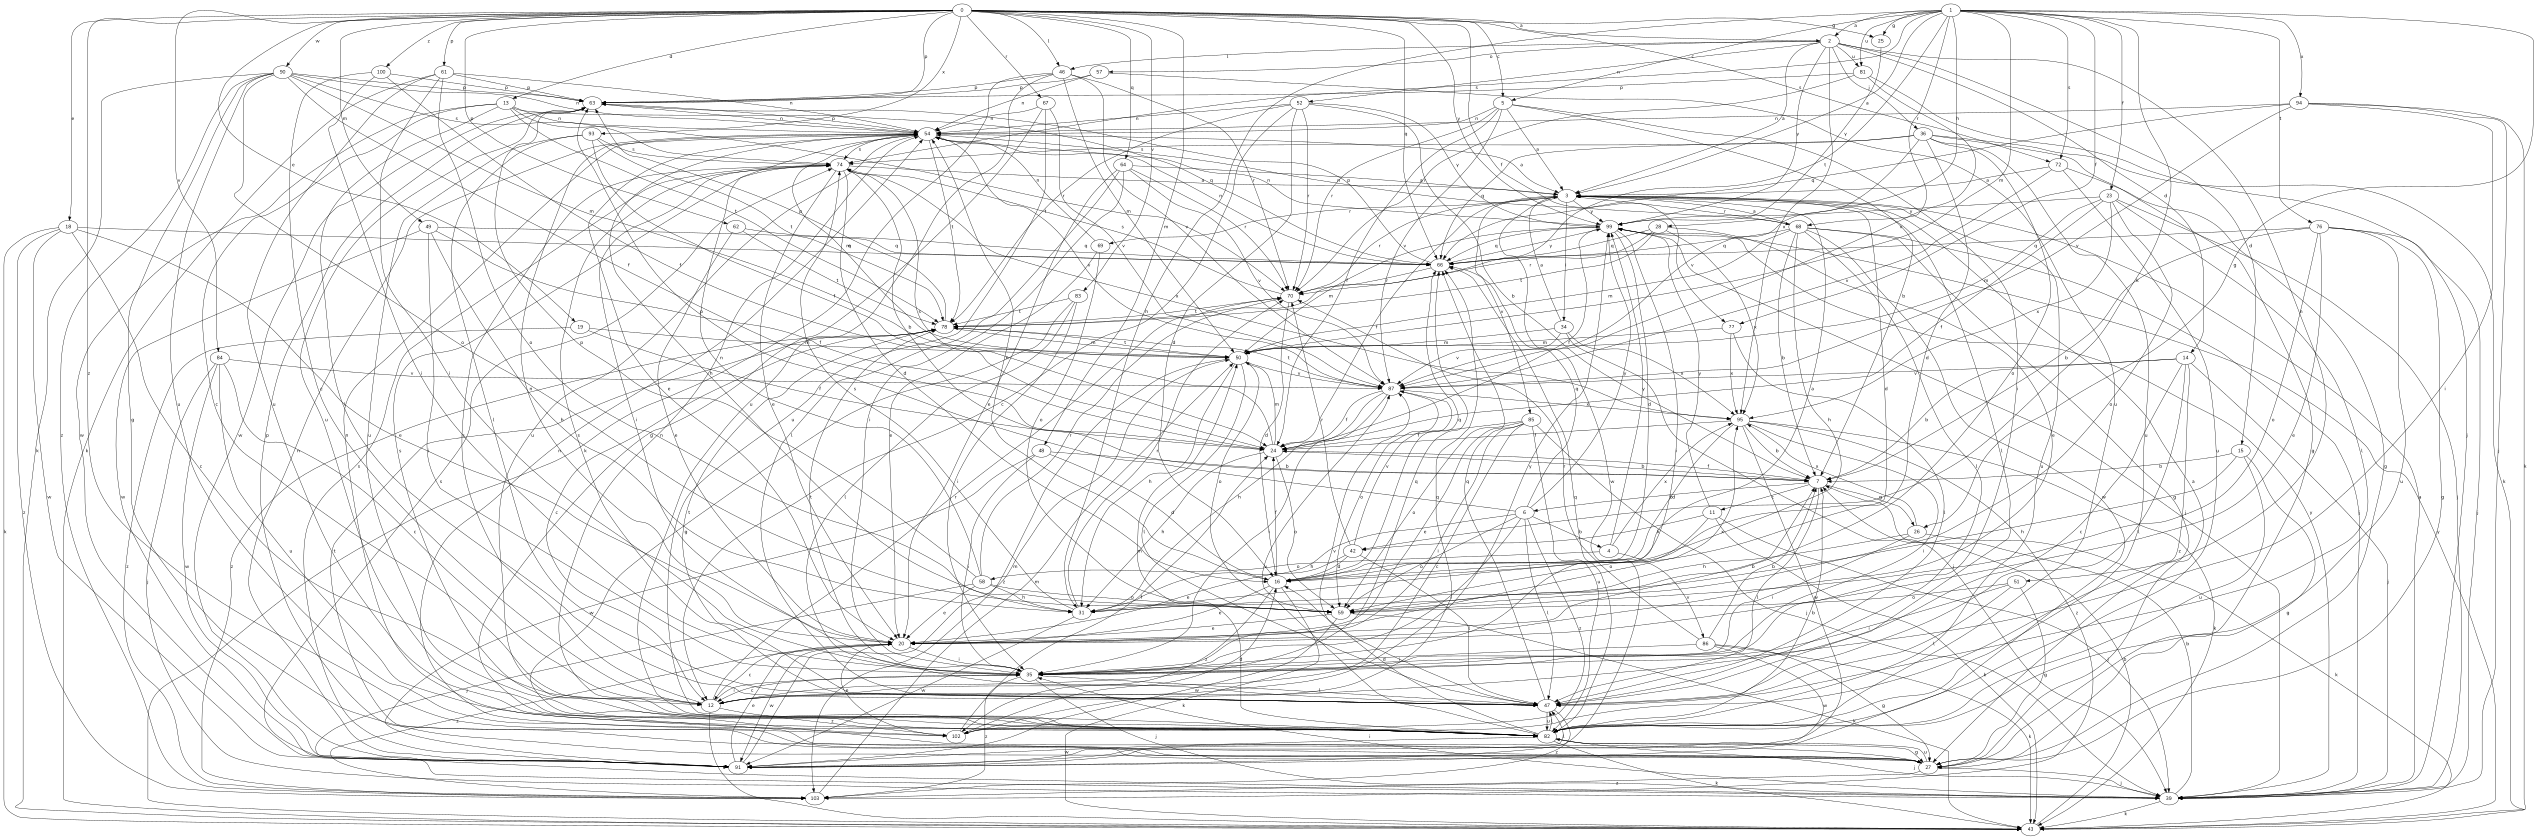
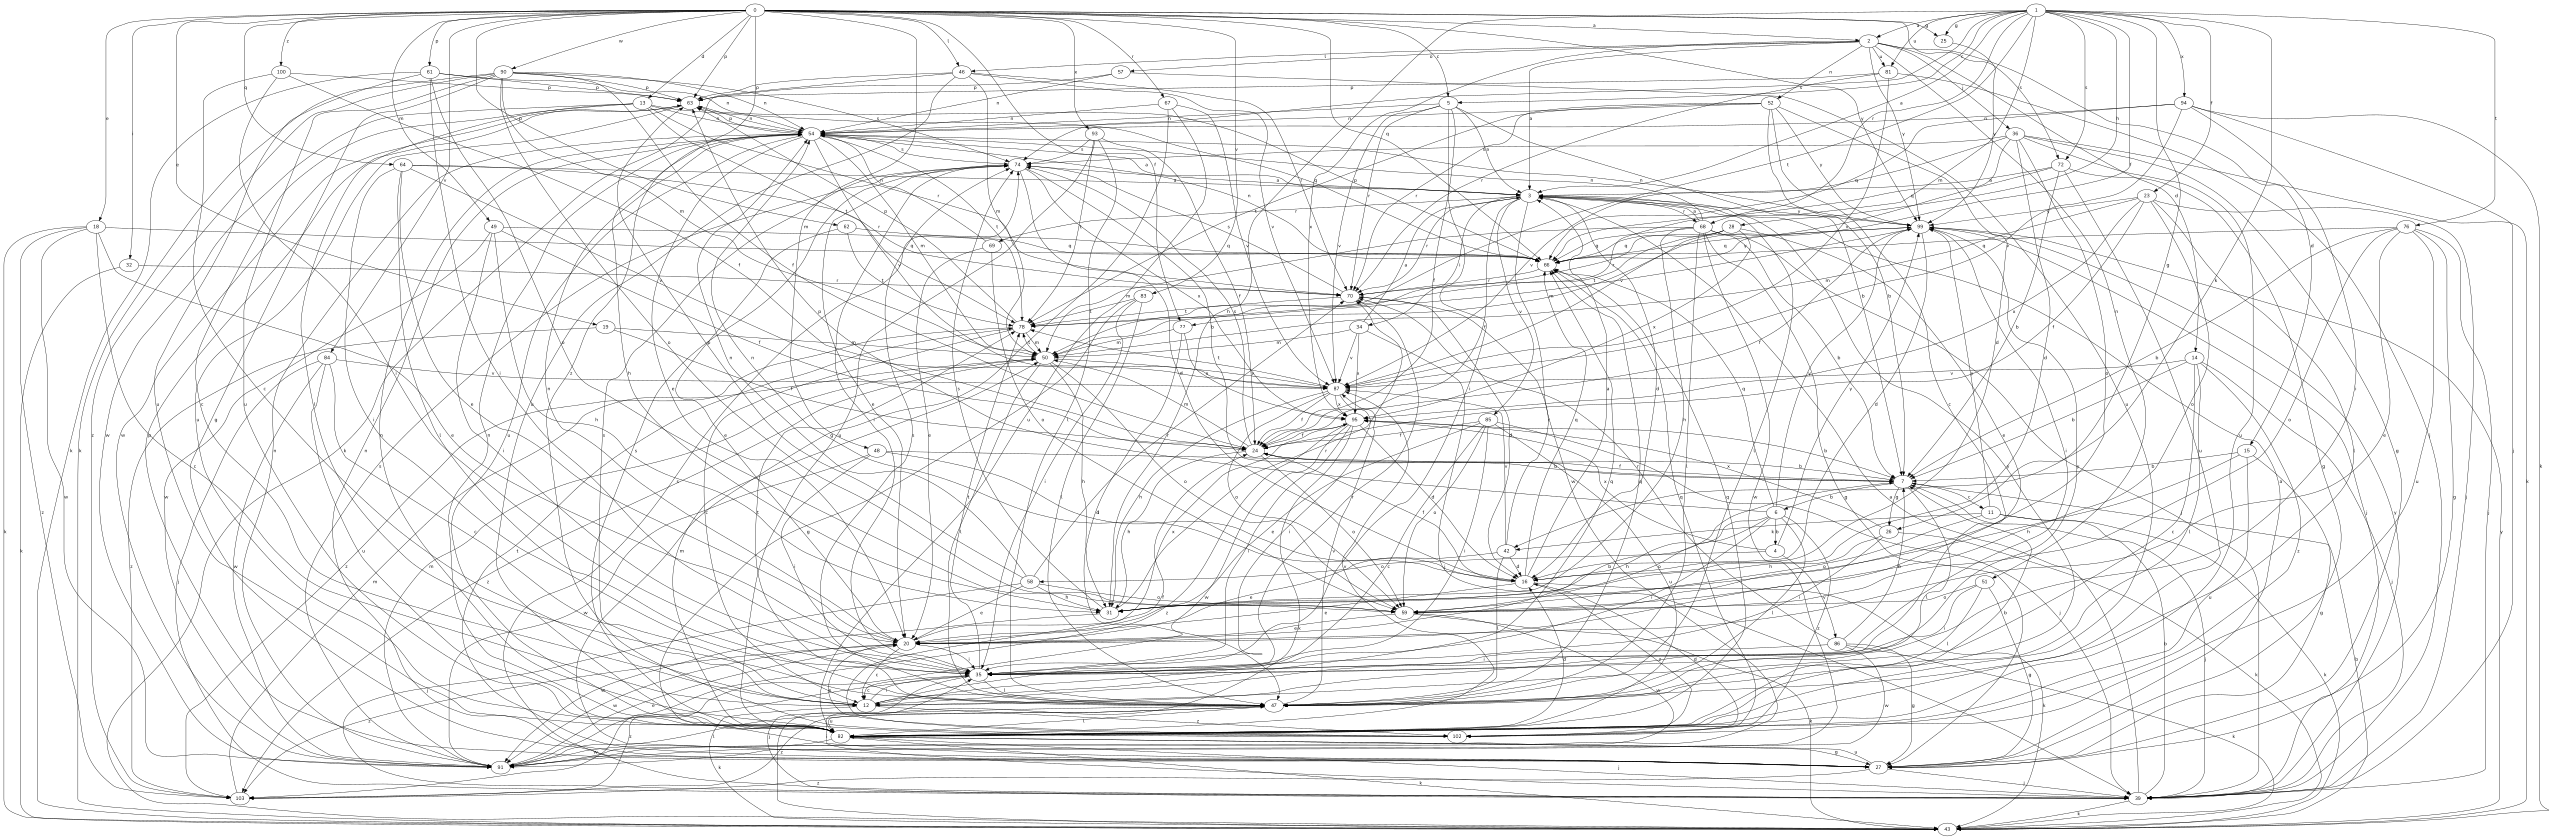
node "32": added
edge "72" -> "7": added, label "b"
edge "3" -> "82": label "u" -> "y"
